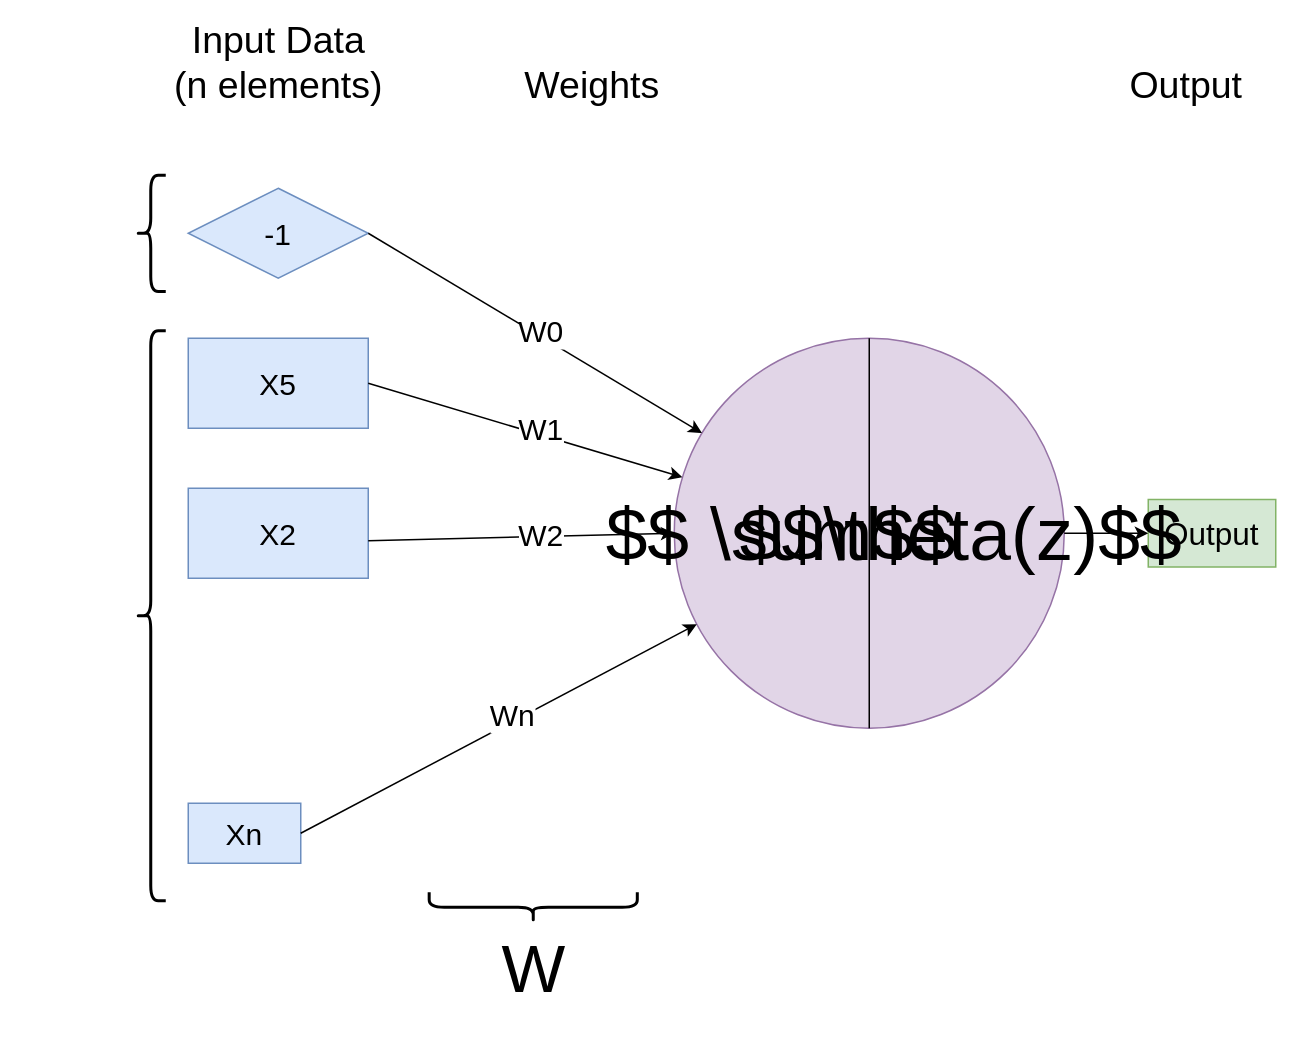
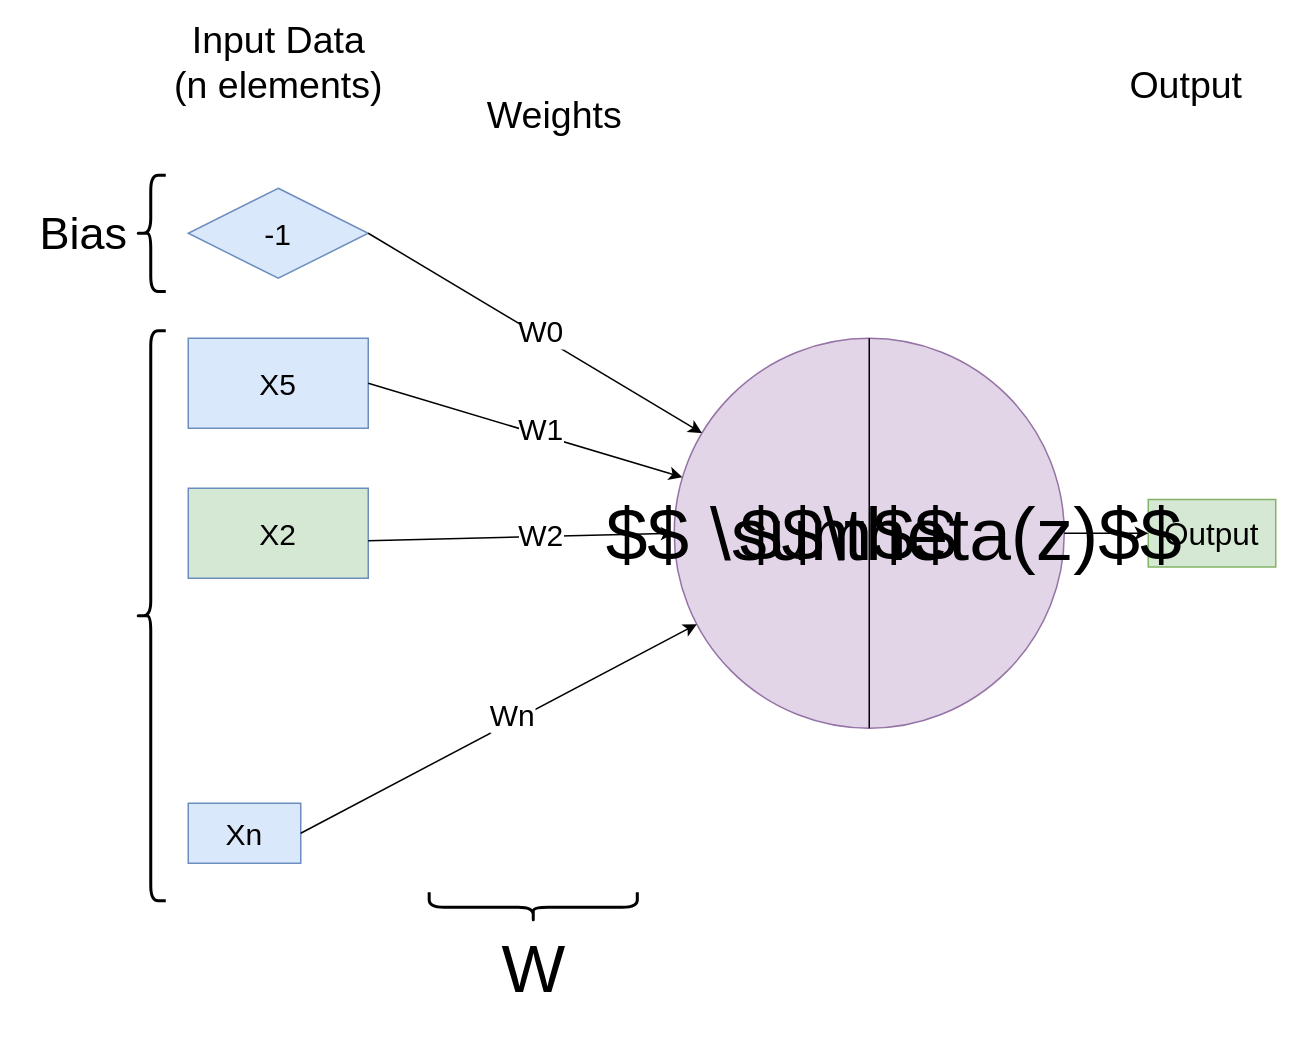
node "Weights": moved (592, 83) -> (554, 113)
node "Bias": added
node "X2": fillcolor #dae8fc -> #d5e8d4
